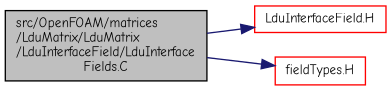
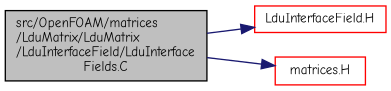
node "fieldTypes.H": label "fieldTypes.H" -> "matrices.H"
